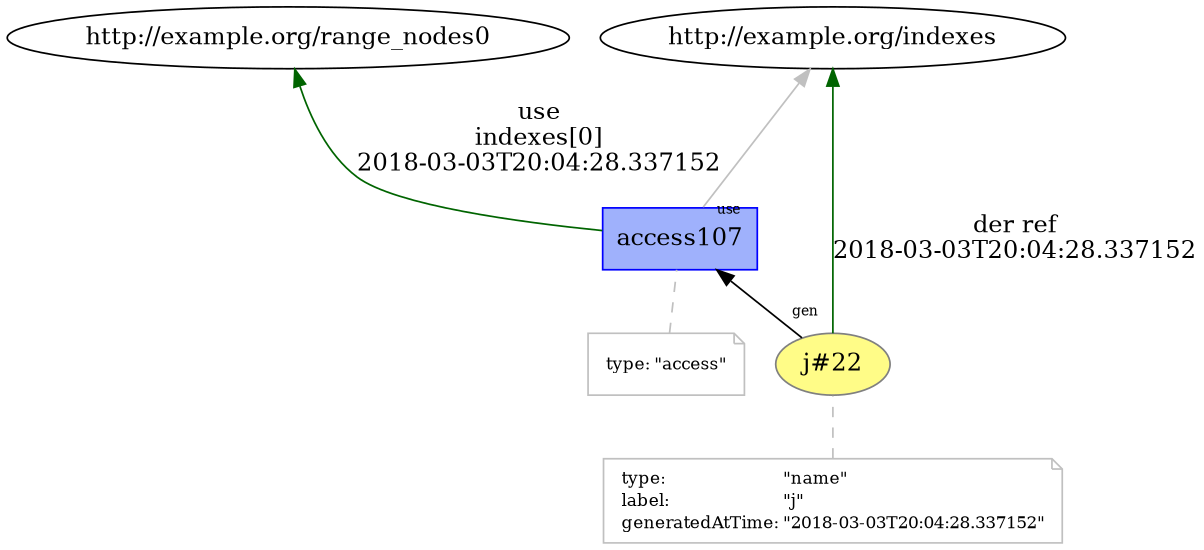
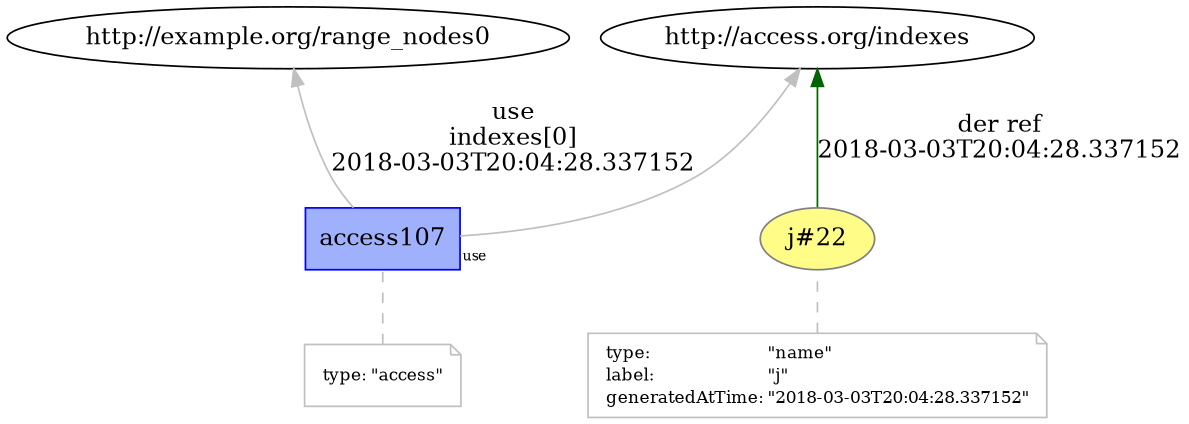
node "http://example.org/indexes": label "http://example.org/indexes" -> "http://access.org/indexes"
edge "access107" -> "http://example.org/range_nodes0": color darkgreen -> gray
edge "j#22" -> "access107": removed
